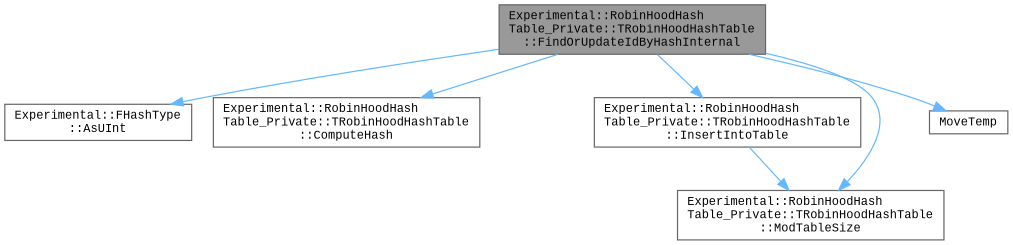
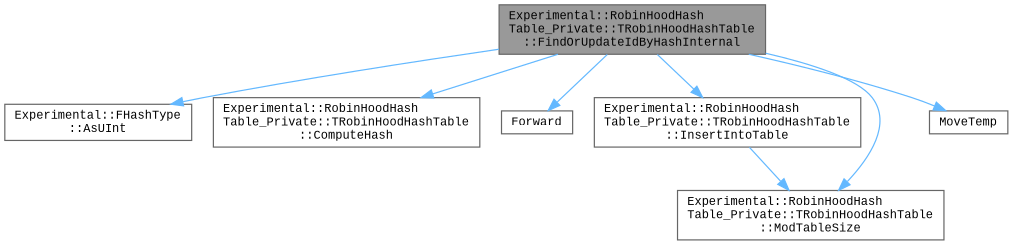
node "Forward": added
